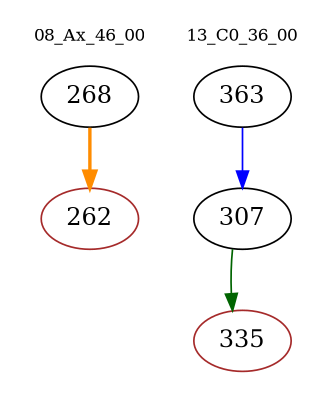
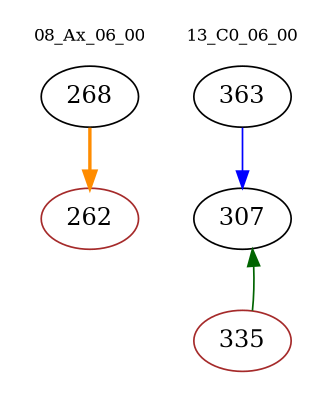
cluster "08_Ax_46_00": label "08_Ax_46_00" -> "08_Ax_06_00"
cluster "13_C0_36_00": label "13_C0_36_00" -> "13_C0_06_00"
edge "307" -> "335": reversed
